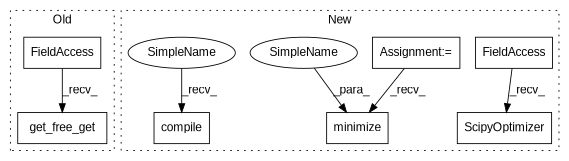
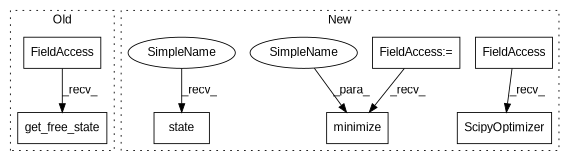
node "Assignment:=": label "Assignment:=" -> "FieldAccess:="
node "get_free_get": label "get_free_get" -> "get_free_state"
node "compile": label "compile" -> "state"
